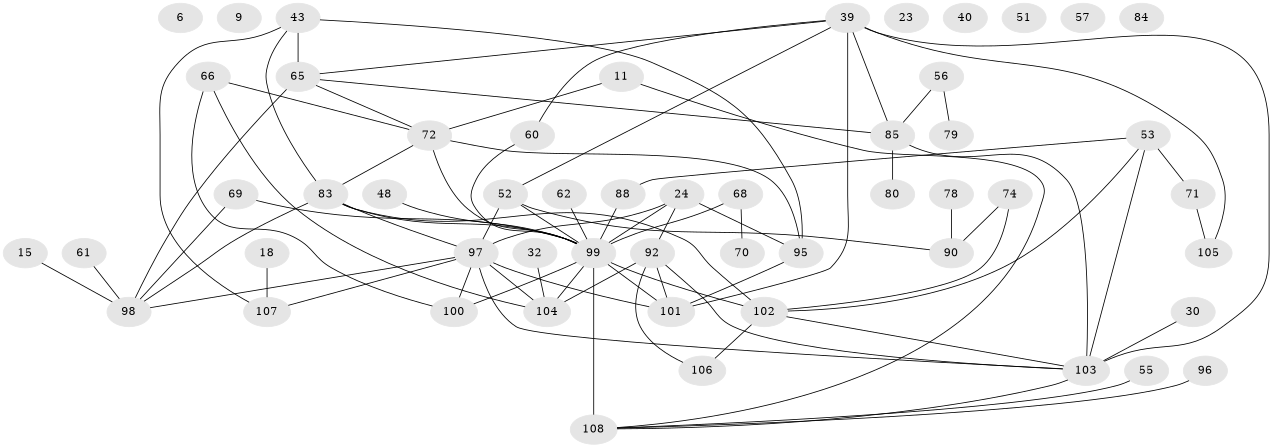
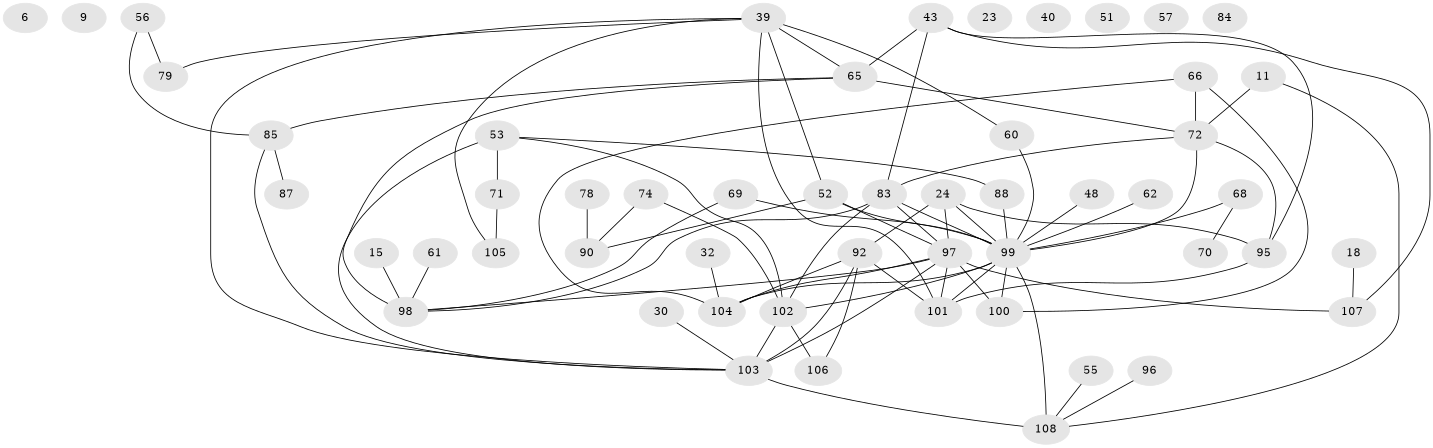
edge "39" -- "85": now "39" -- "79"
node "80": label "80" -> "87"
